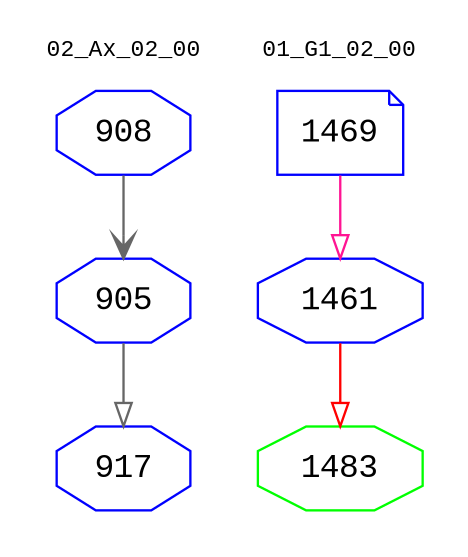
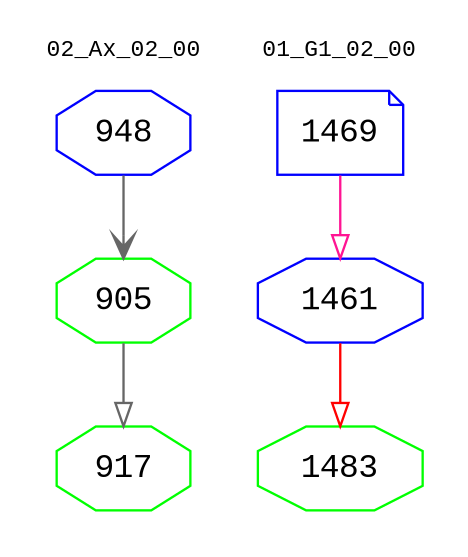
node "908": label "908" -> "948"
node "905": color blue -> green
node "917": color blue -> green
